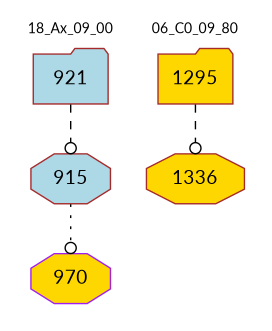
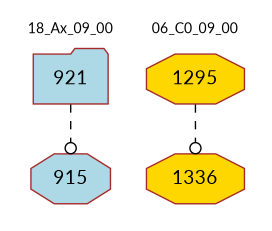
cluster "06_C0_09_80": label "06_C0_09_80" -> "06_C0_09_00"
node "1295": shape folder -> octagon
node "970": removed
